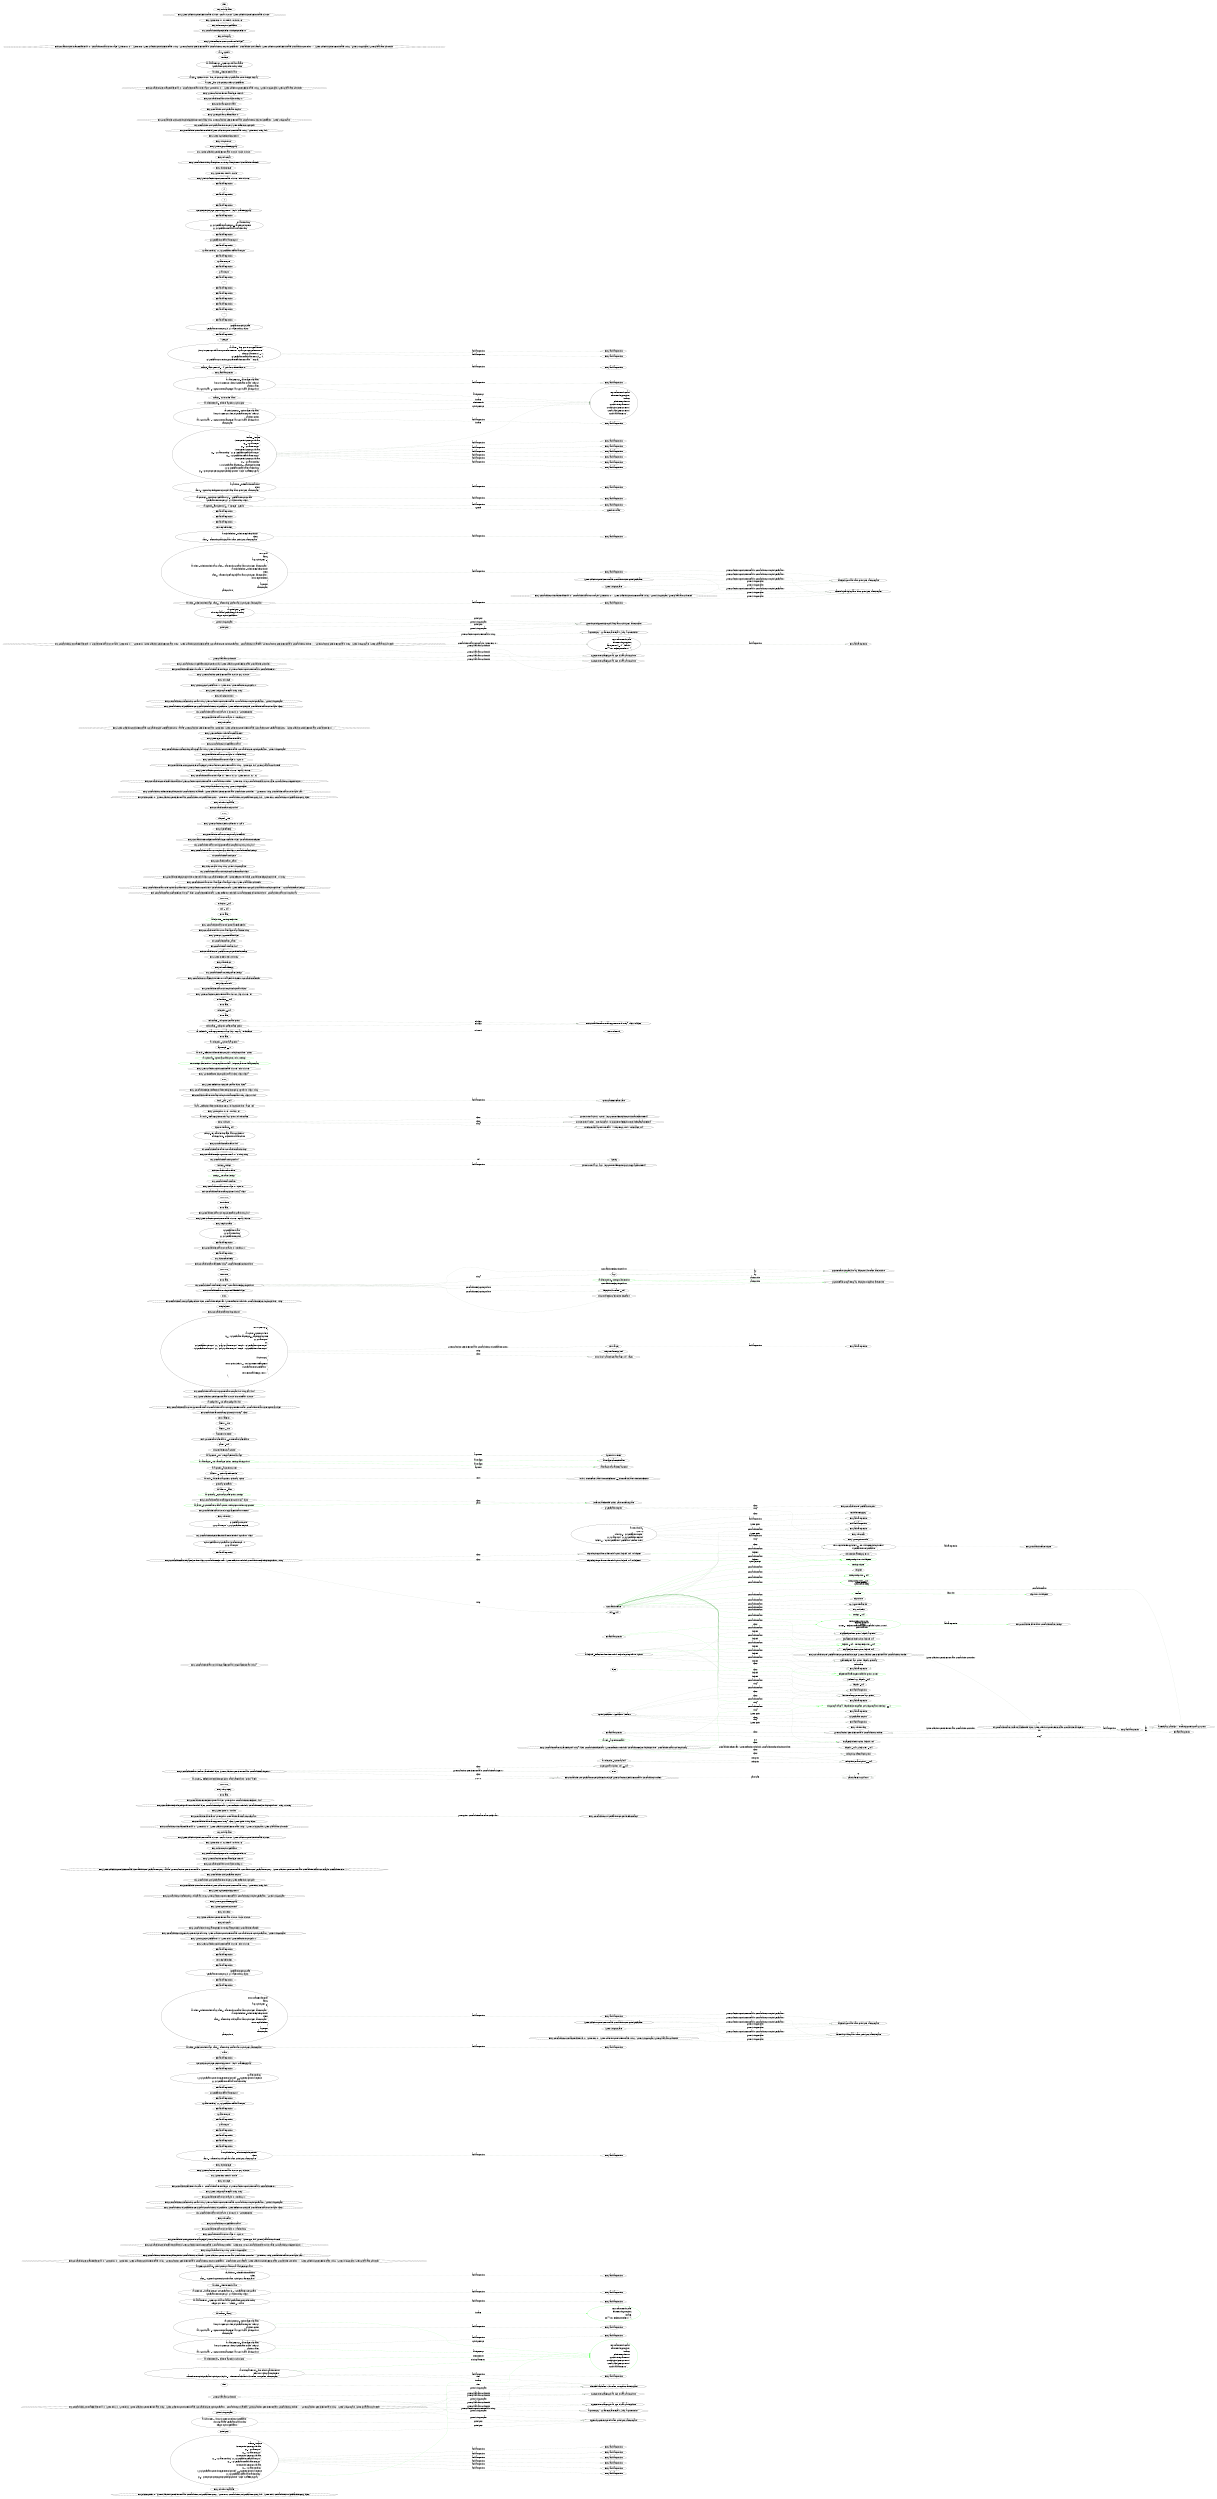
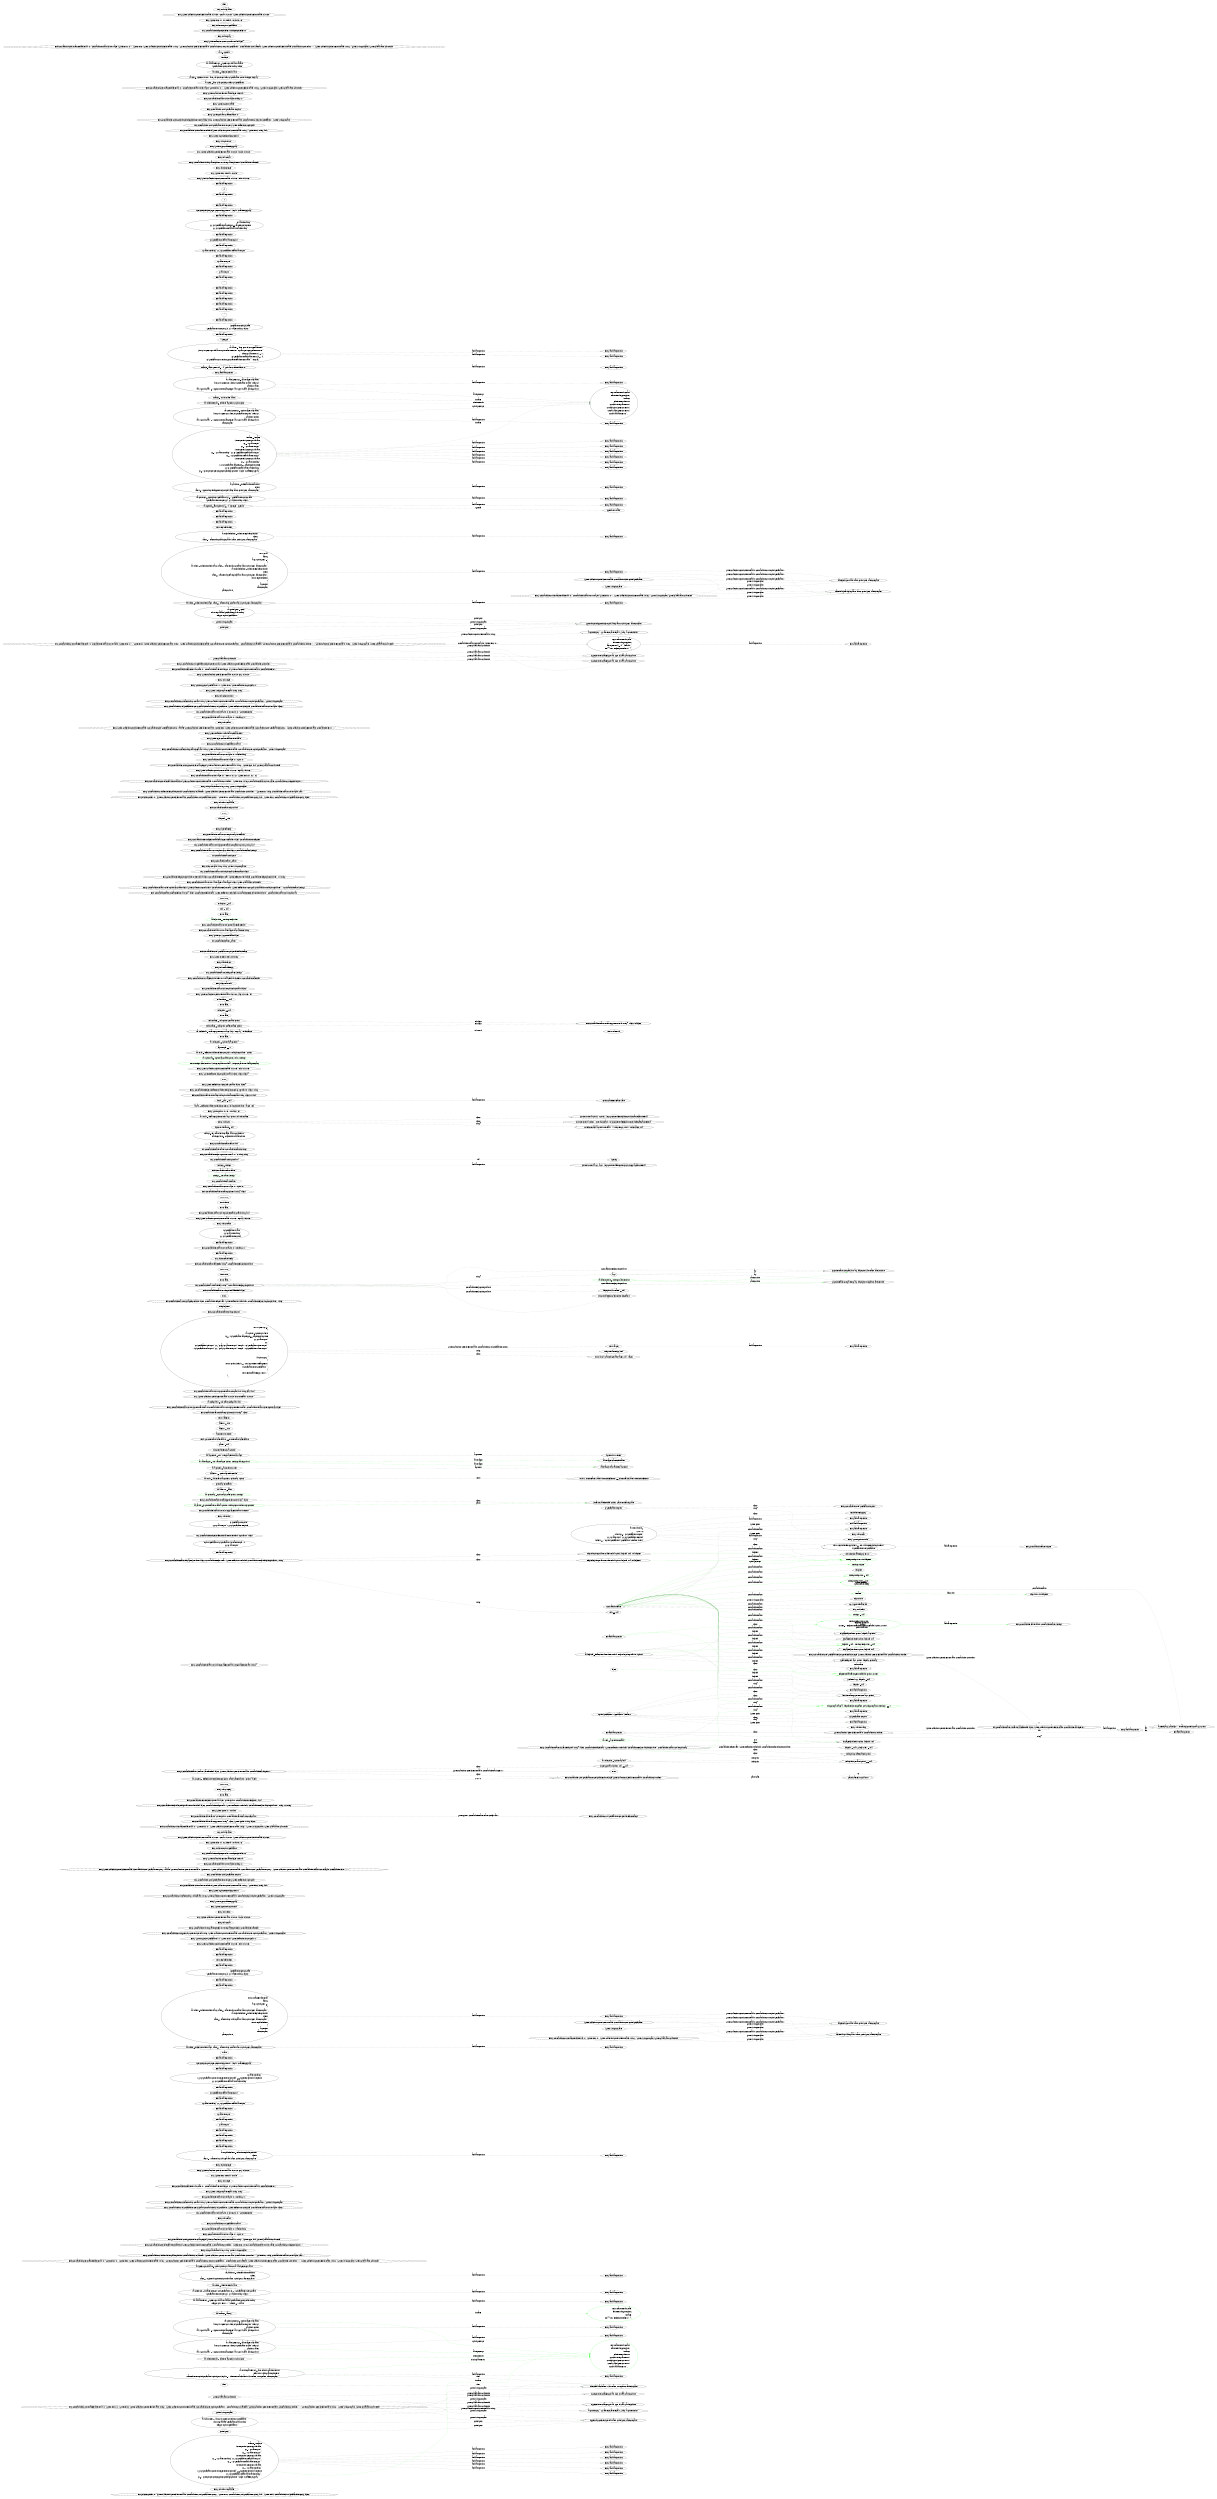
node "Entry OptionMap.Type.IsMutable()": label "Entry OptionMap.Type.IsMutable()" -> "Entry System.Type.IsMutable()"
node "Entry System.Collections.Generic.ICollection<T>.Add(T)": removed
node "Exit CommandLine.Parser.Parser(bool)": removed
node "Entry Length.Contains": label "Entry Length.Contains" -> "Entry Unk.Contains"
edge "CommandLine.Parser" -> "Dispose(true)": label "CommandLine.Parser" -> "System.StringComparer"
